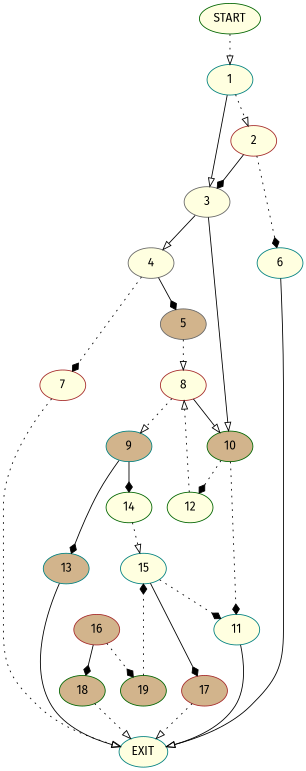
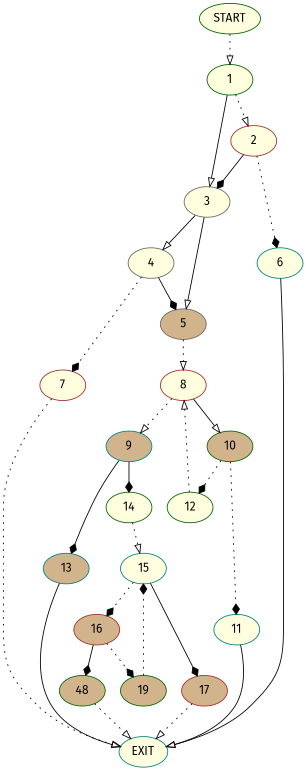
node "1": color teal -> darkgreen
edge "3" -> "10": now "3" -> "5"
edge "15" -> "11": now "15" -> "16"
node "18": label "18" -> "48"
